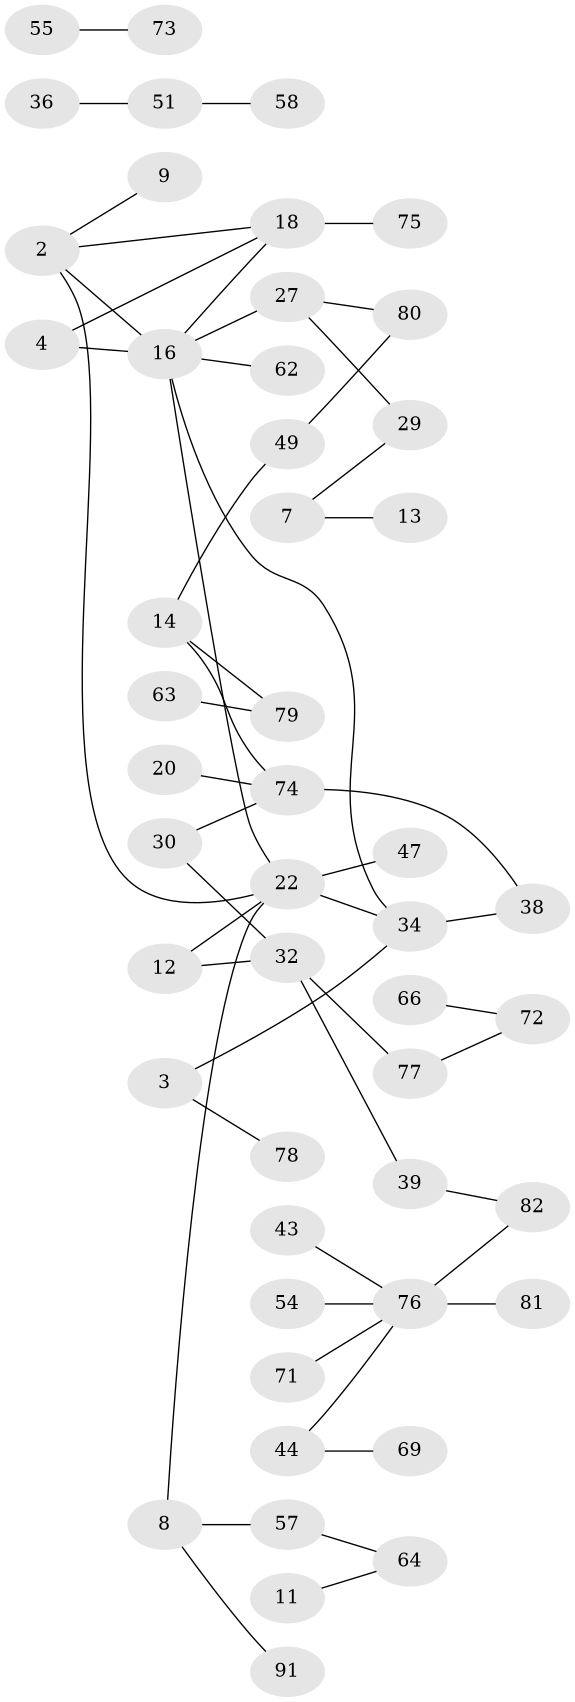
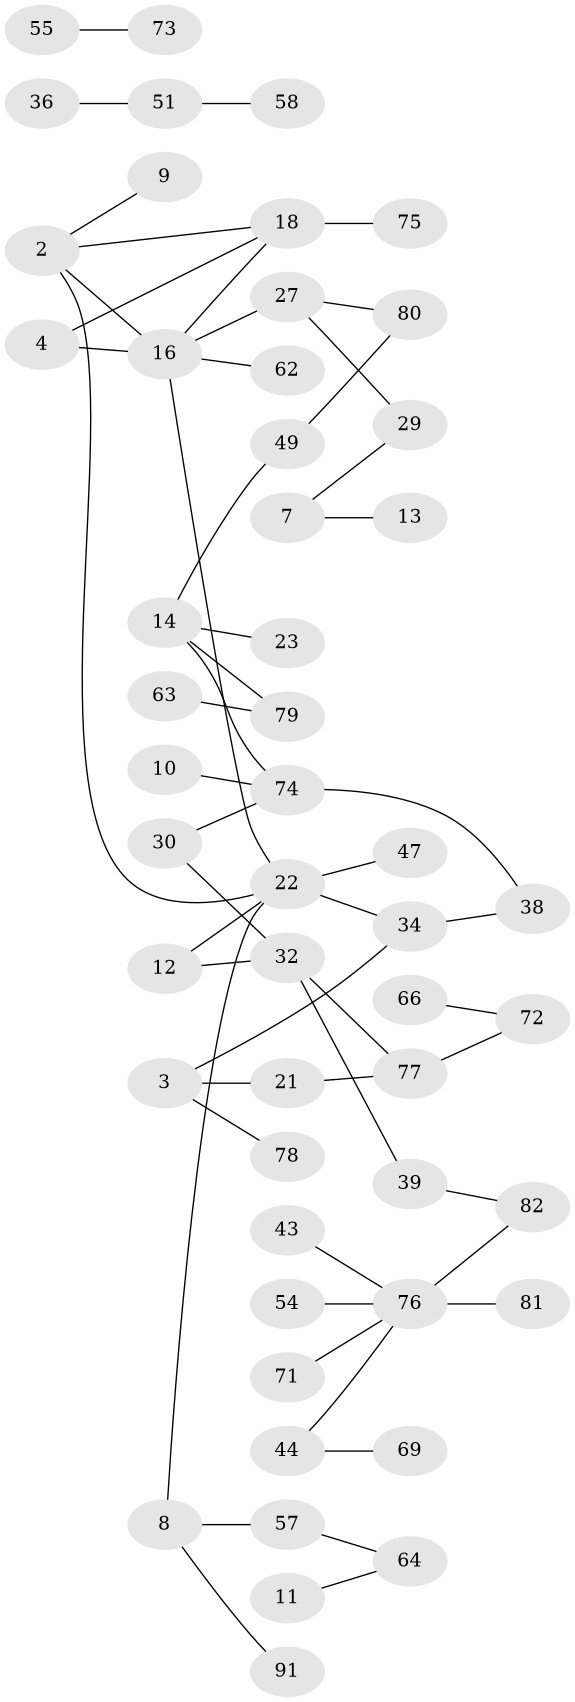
edge "16" -- "34": removed
node "23": added
node "20": label "20" -> "10"
node "21": added
